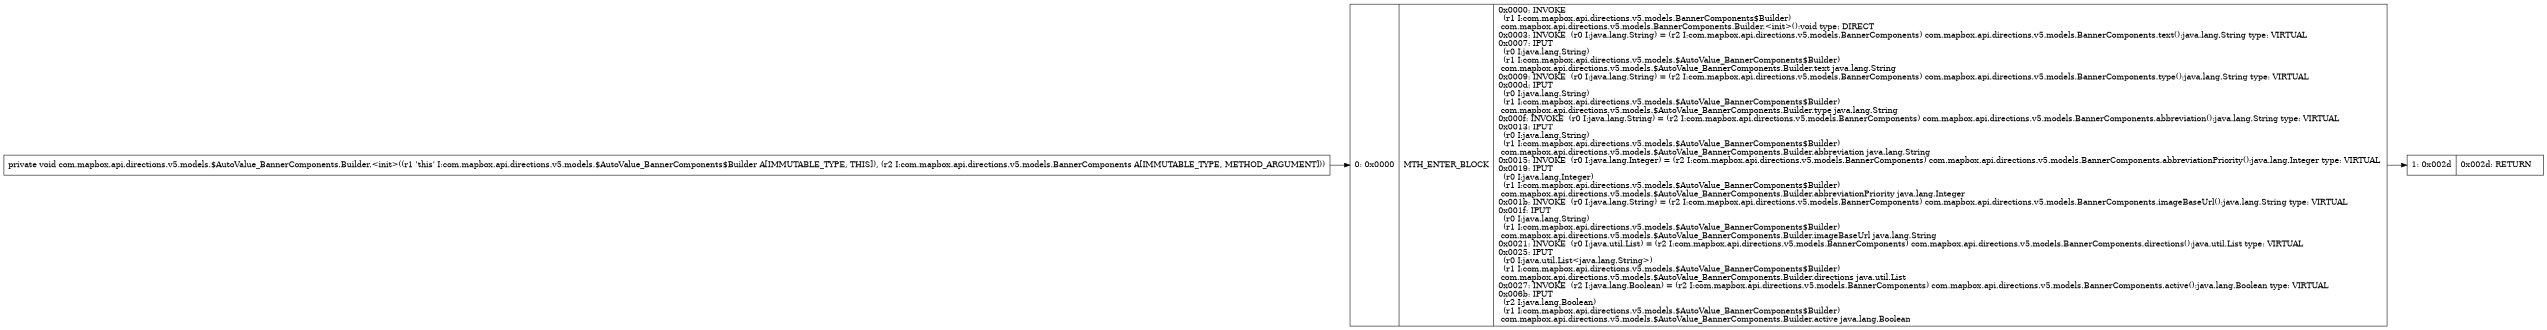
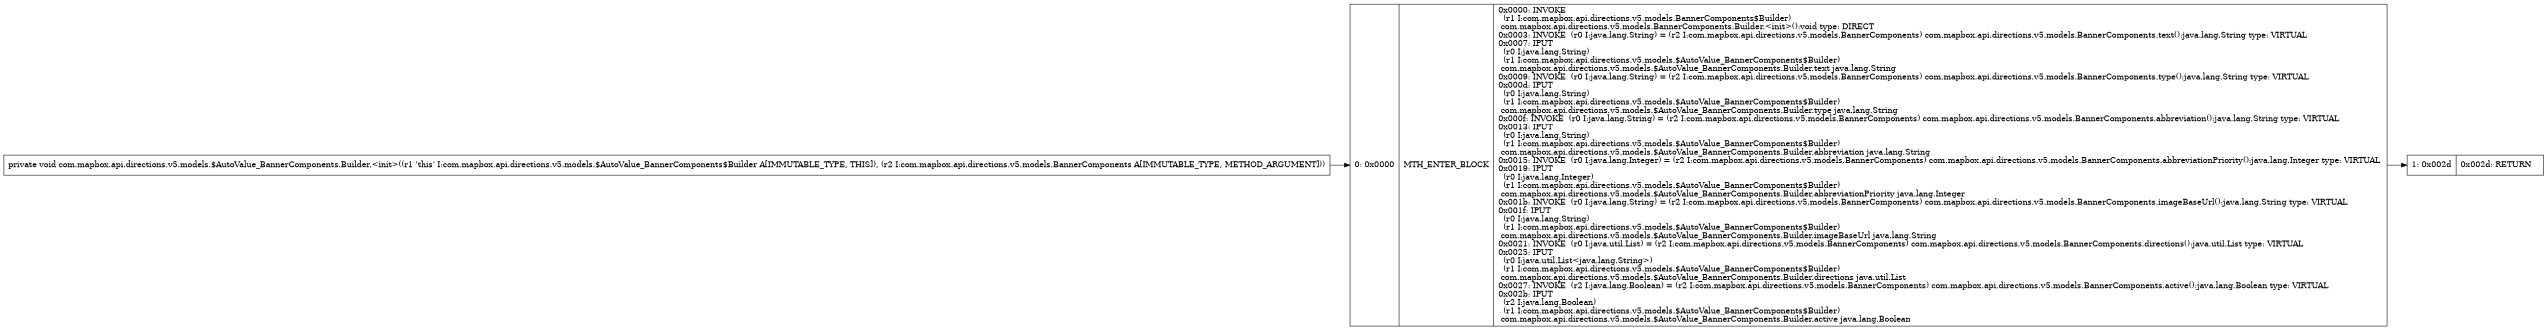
node "0: 0x0000": text "0x006b: IPUT" -> "0x002b: IPUT"
